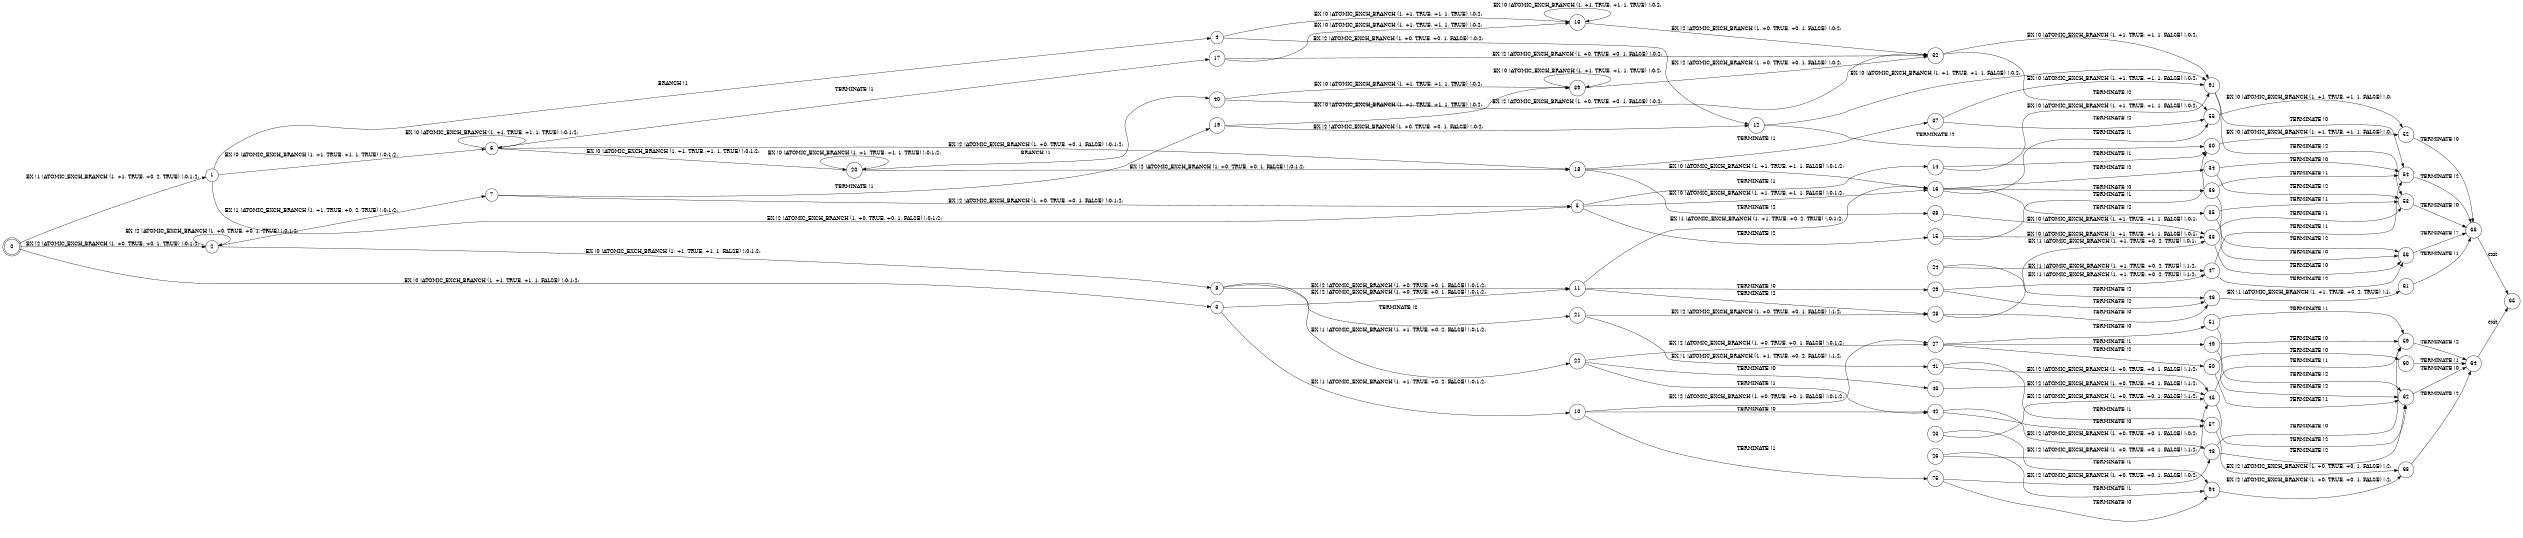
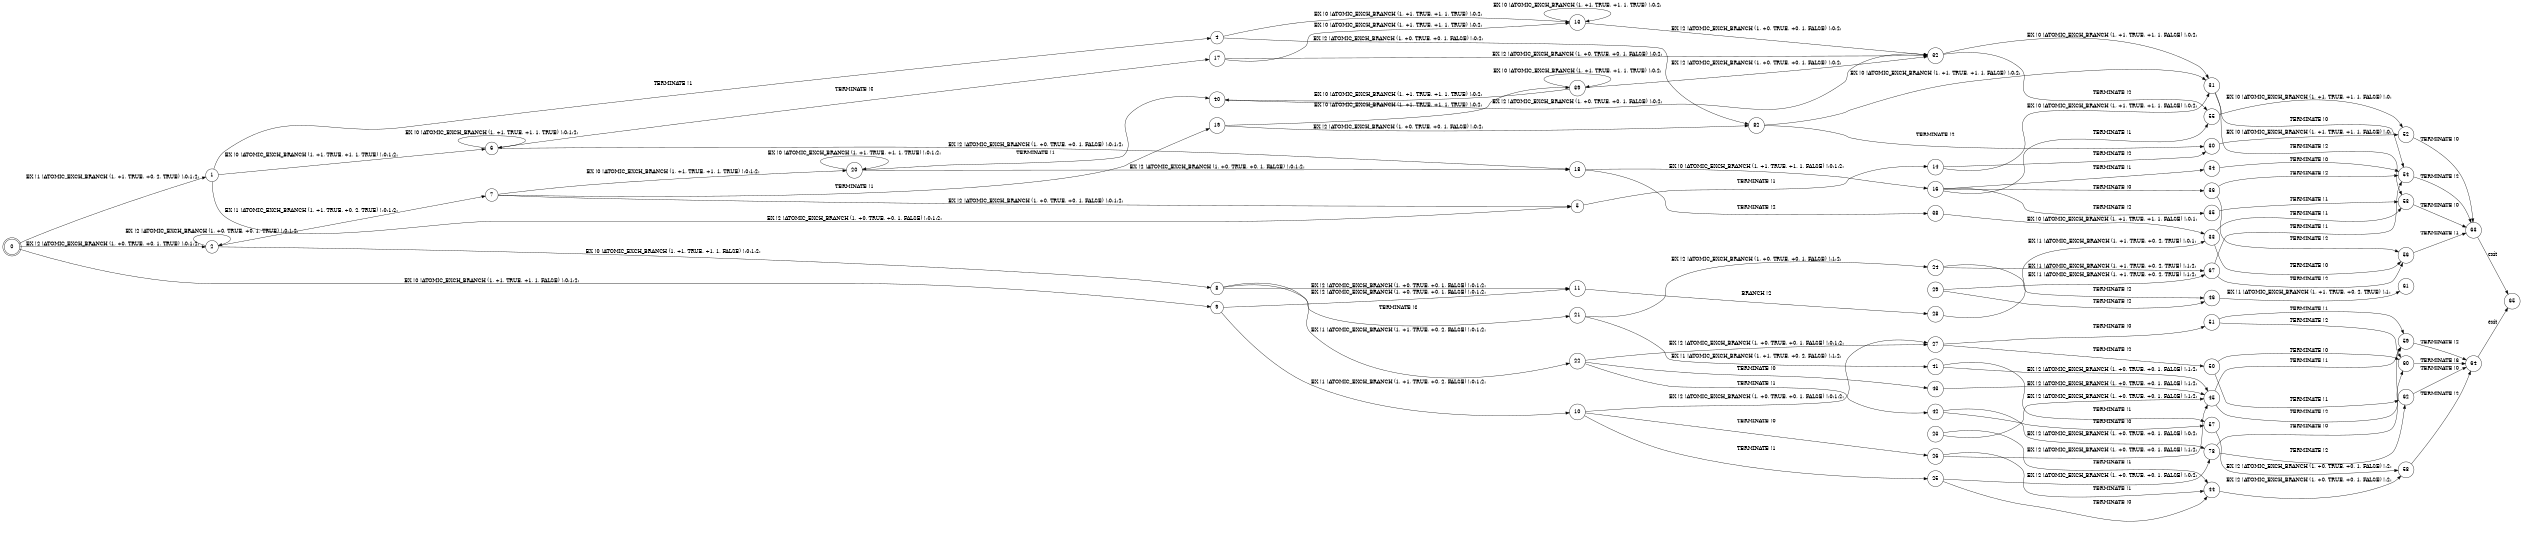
edge "1" -> "4": label "BRANCH !1" -> "TERMINATE !1"
node "91": label "91" -> "31"
edge "40" -> "39": reversed
edge "6" -> "17": label "TERMINATE !1" -> "TERMINATE !0"
node "37": removed
node "12": label "12" -> "82"
edge "20" -> "40": label "BRANCH !1" -> "TERMINATE !1"
edge "14" -> "30": label "TERMINATE !1" -> "TERMINATE !2"
edge "6" -> "20": now "7" -> "20"
edge "16" -> "34": label "TERMINATE !2" -> "TERMINATE !1"
edge "36" -> "54": label "TERMINATE !1" -> "TERMINATE !2"
edge "34" -> "53": removed, label "TERMINATE !2"
edge "5" -> "16": removed, label "EX !0 !ATOMIC_EXCH_BRANCH (1, +1, TRUE, +1, 1, FALSE) !:0:1:2:"
edge "11" -> "16": removed, label "EX !1 !ATOMIC_EXCH_BRANCH (1, +1, TRUE, +0, 2, TRUE) !:0:1:2:"
edge "56" -> "63": label "TERMINATE !7" -> "TERMINATE !1"
node "15": removed
edge "35" -> "56": removed, label "TERMINATE !0"
edge "61" -> "63": removed, label "TERMINATE !1"
node "47": label "47" -> "67"
edge "11" -> "29": removed, label "TERMINATE !0"
edge "11" -> "28": label "TERMINATE !2" -> "BRANCH !2"
node "3": label "3" -> "9"
edge "21" -> "28": now "21" -> "24"
edge "28" -> "46": removed, label "TERMINATE !0"
node "49": removed
edge "60" -> "64": label "TERMINATE !1" -> "TERMINATE !6"
edge "51" -> "62": now "51" -> "60"
edge "10" -> "42": now "10" -> "26"
edge "45" -> "62": now "45" -> "60"
node "48": label "48" -> "78"
node "68": label "68" -> "58"
node "75": label "75" -> "25"
node "94": label "94" -> "44"
